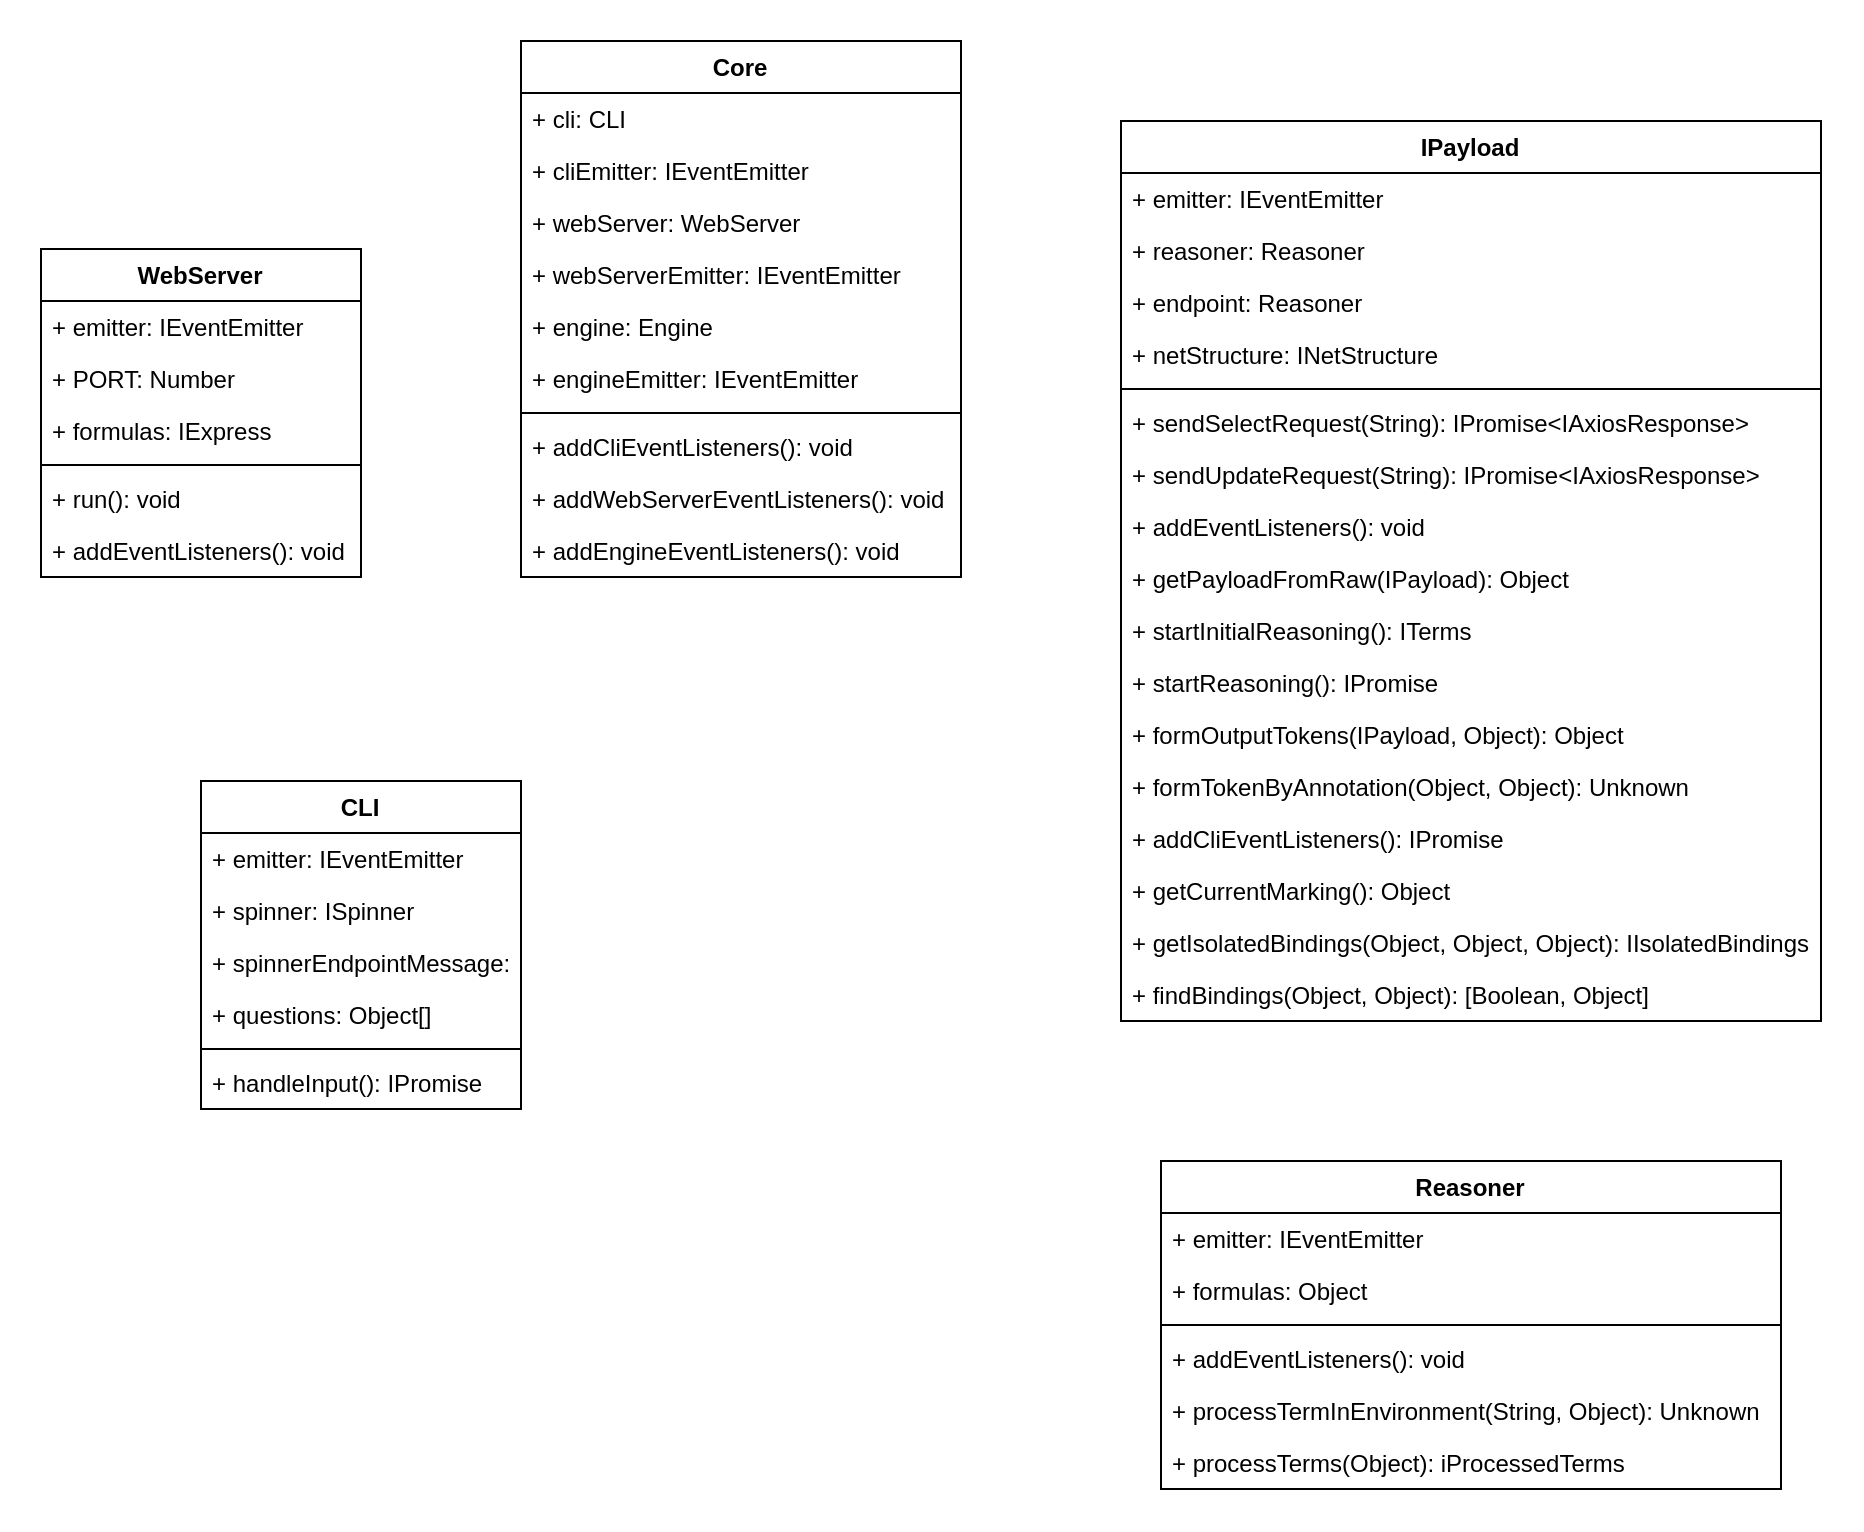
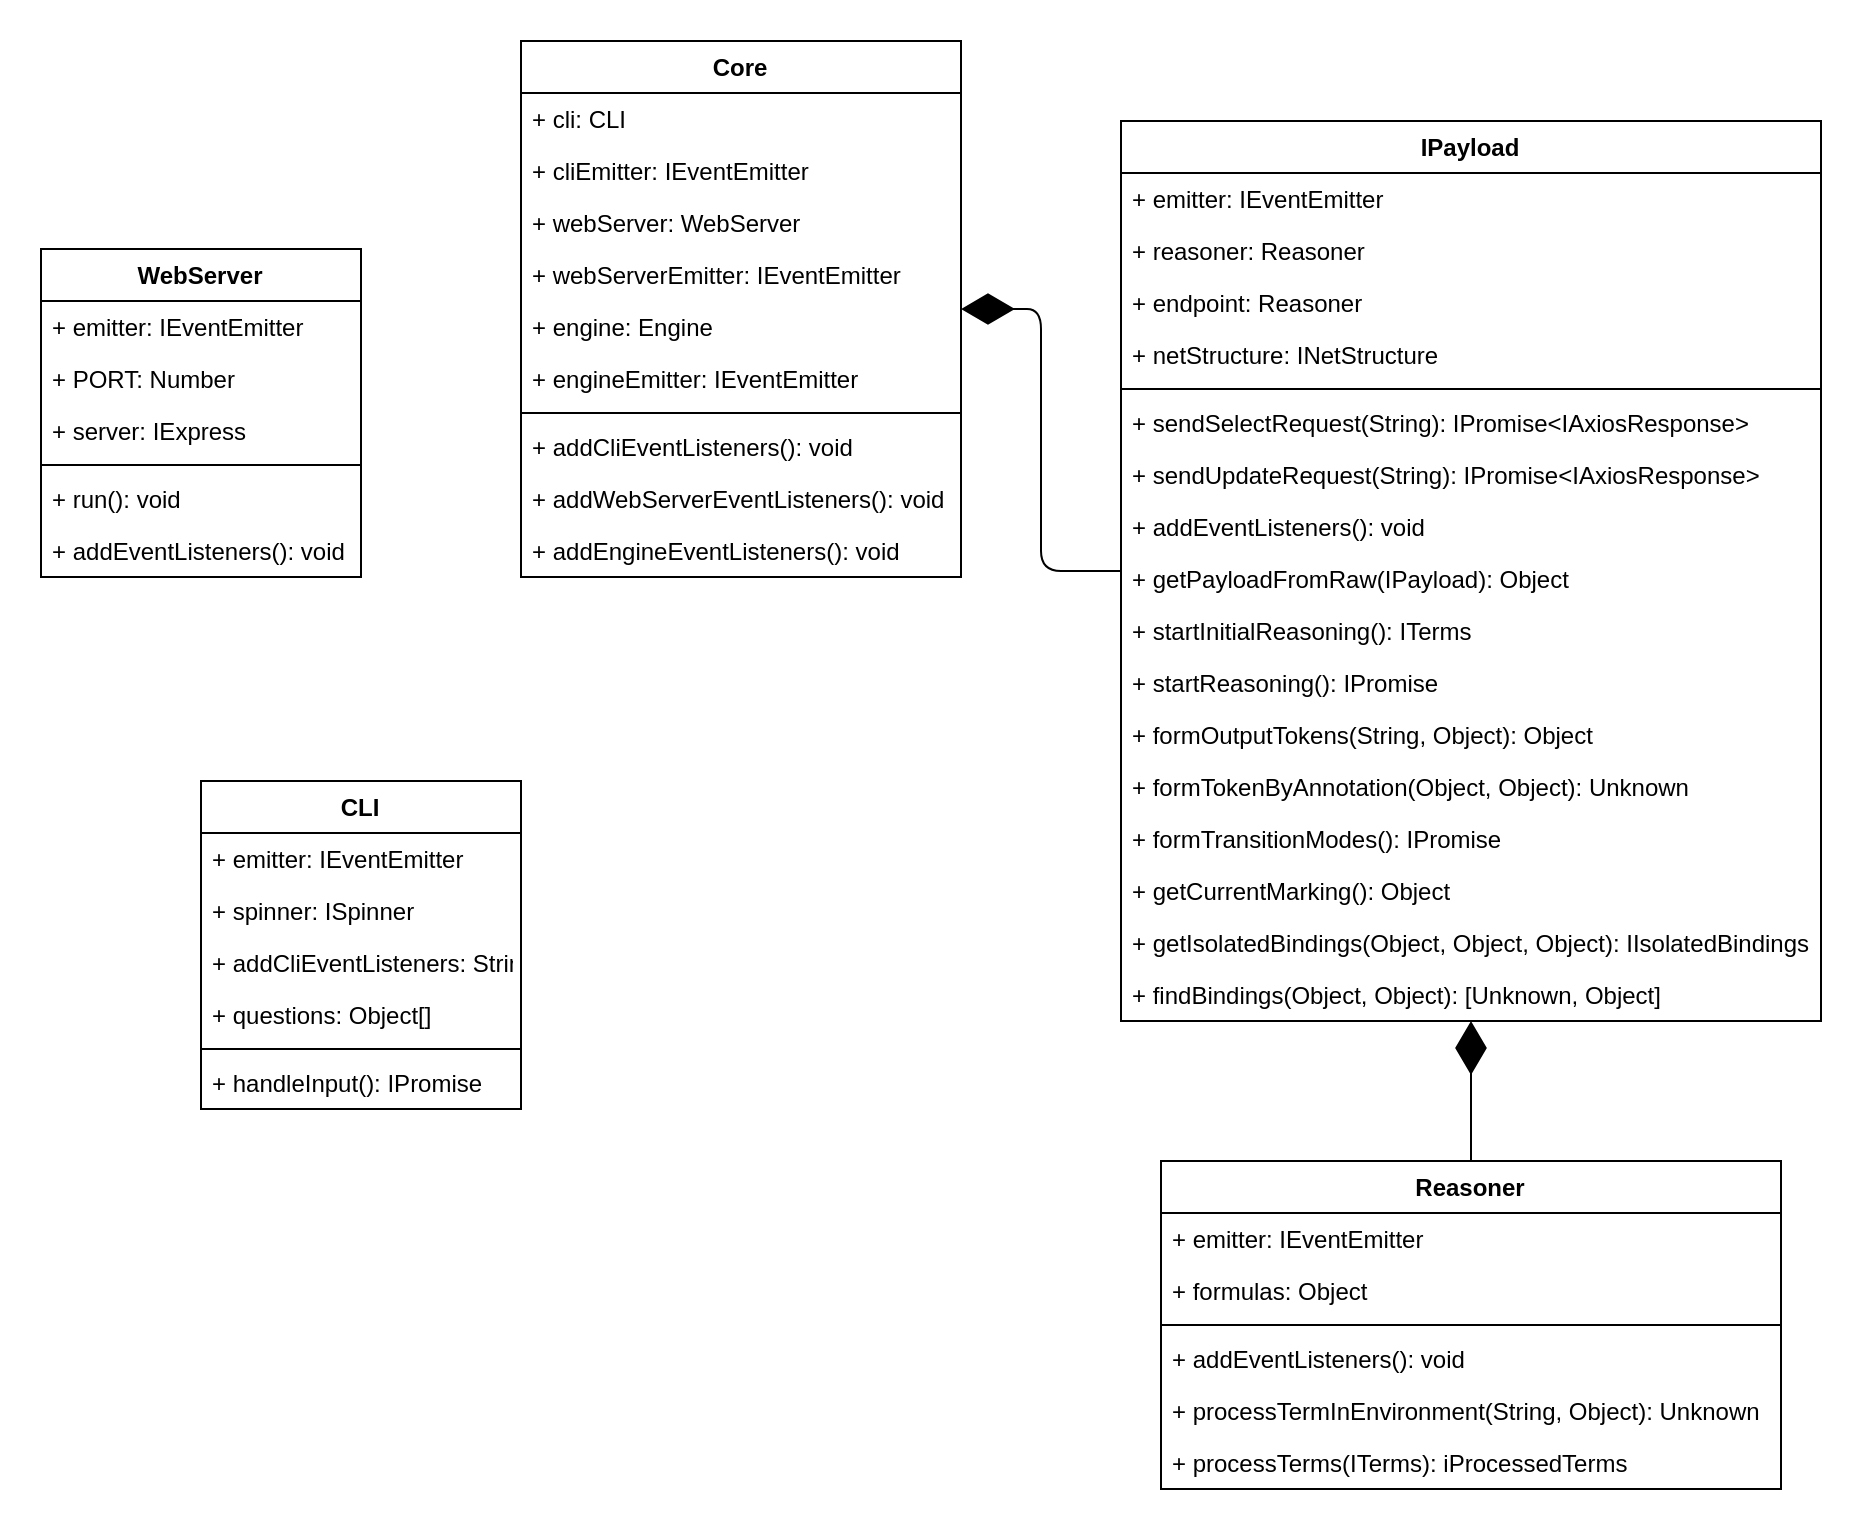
node "+ formulas: IExpress": label "+ formulas: IExpress" -> "+ server: IExpress"
edge "IPayload" -> "Core": added
node "+ formOutputTokens(IPayload, Object): Object": label "+ formOutputTokens(IPayload, Object): Object" -> "+ formOutputTokens(String, Object): Object"
node "+ addCliEventListeners(): IPromise": label "+ addCliEventListeners(): IPromise" -> "+ formTransitionModes(): IPromise"
node "+ spinnerEndpointMessage: String": label "+ spinnerEndpointMessage: String" -> "+ addCliEventListeners: String"
node "+ findBindings(Object, Object): [Boolean, Object]": label "+ findBindings(Object, Object): [Boolean, Object]" -> "+ findBindings(Object, Object): [Unknown, Object]"
edge "Reasoner" -> "IPayload": added
node "+ processTerms(Object): iProcessedTerms": label "+ processTerms(Object): iProcessedTerms" -> "+ processTerms(ITerms): iProcessedTerms"
